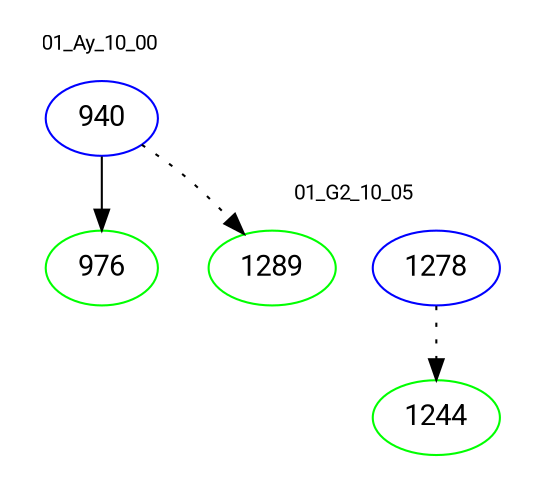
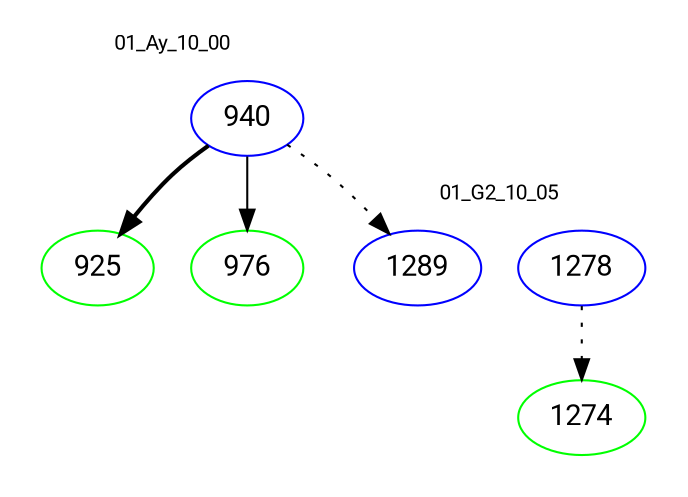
node "925": added
node "1289": color green -> blue
node "1244": label "1244" -> "1274"
